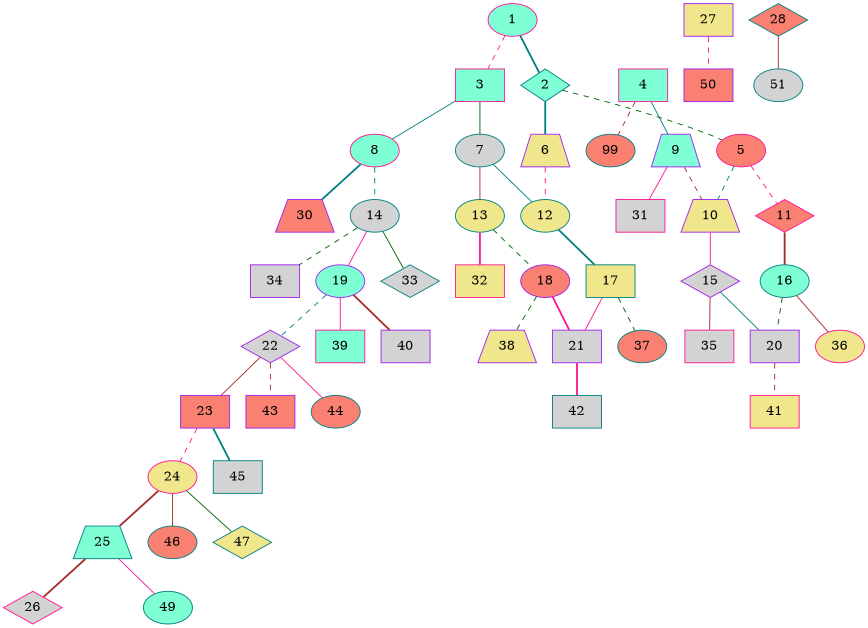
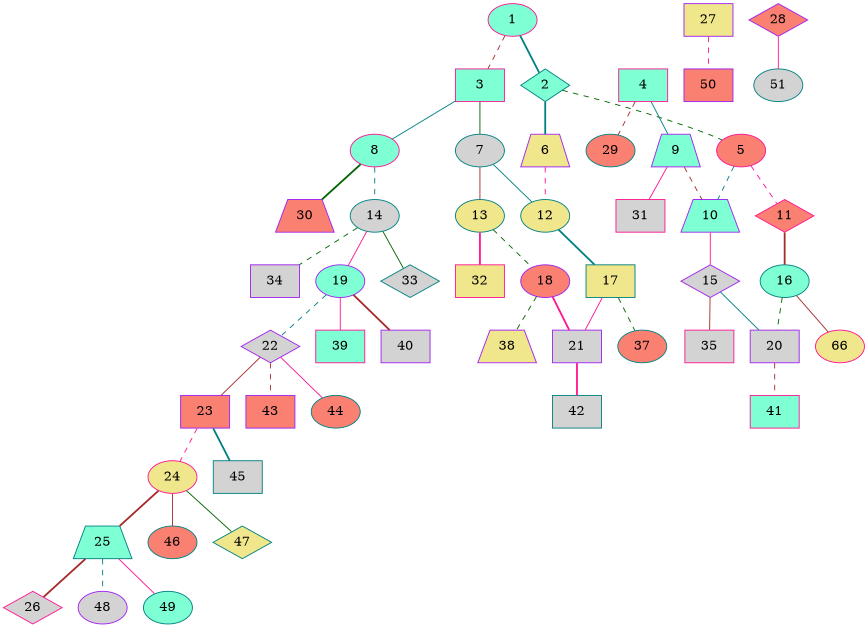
node "28": color teal -> purple
edge "1" -- "3": color deeppink -> brown
edge "28" -- "51": color brown -> deeppink
node "99": label "99" -> "29"
edge "8" -- "30": color teal -> darkgreen
node "10": fillcolor khaki -> aquamarine
node "36": label "36" -> "66"
node "41": fillcolor khaki -> aquamarine
node "48": added
